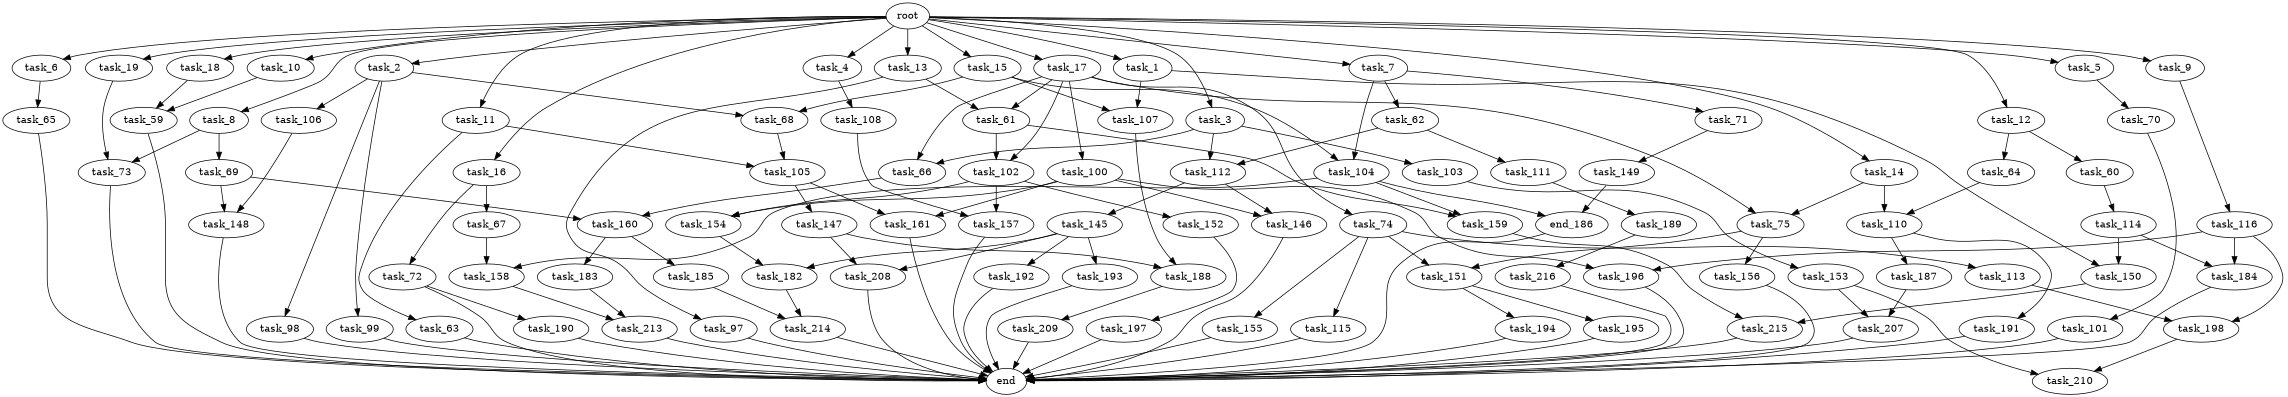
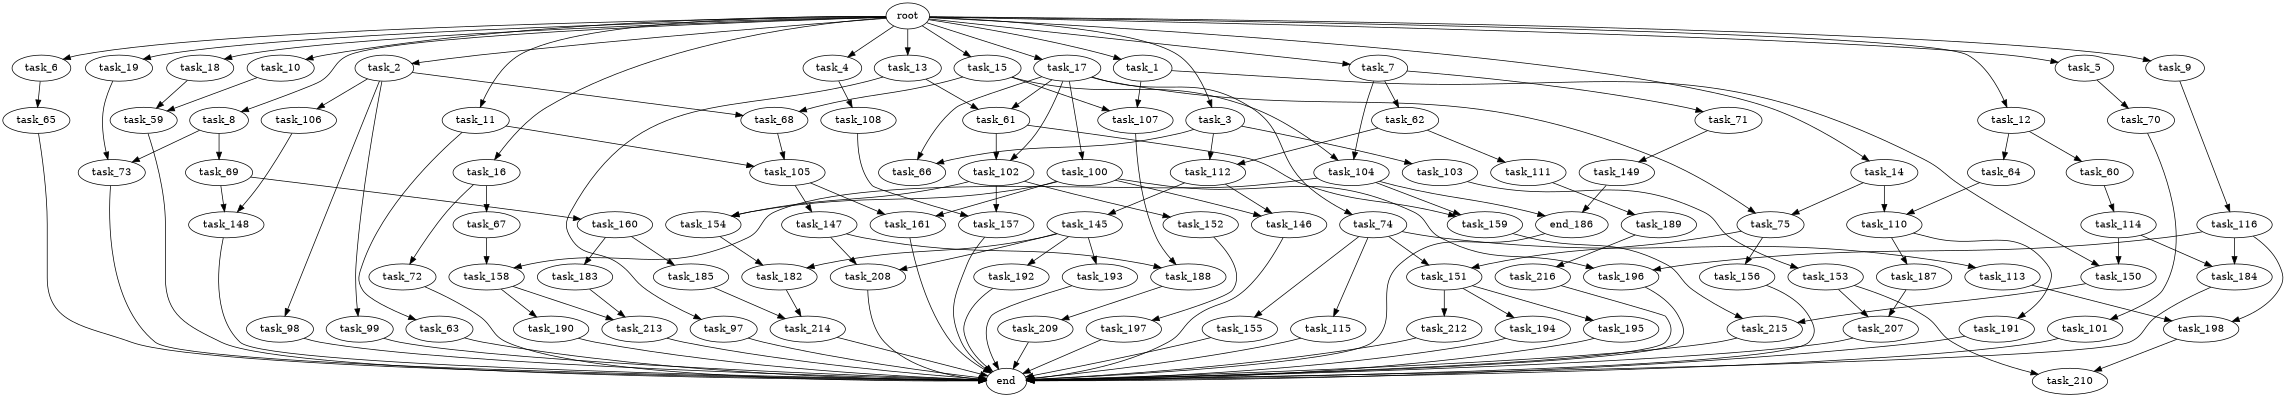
edge "task_66" -> "task_160": removed
edge "task_72" -> "task_190": now "task_158" -> "task_190"
node "task_212": added
